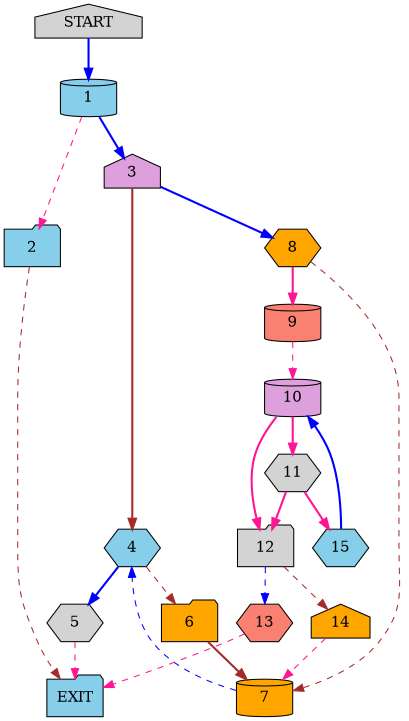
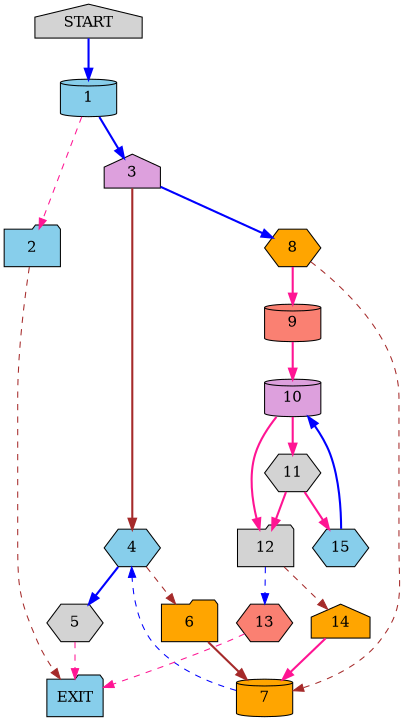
edge "9" -> "10": style dashed -> bold
edge "14" -> "7": style dashed -> bold
